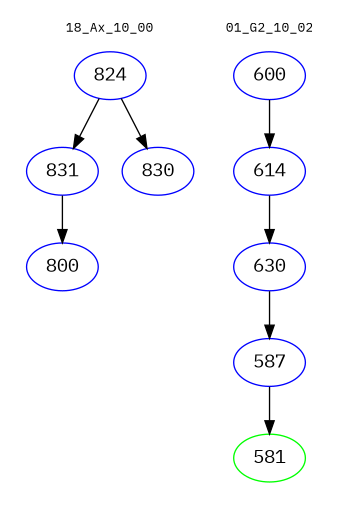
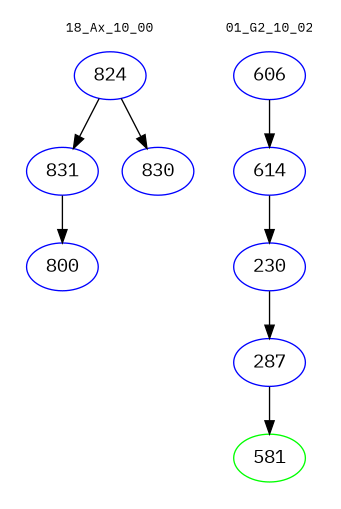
node "600": label "600" -> "606"
node "630": label "630" -> "230"
node "587": label "587" -> "287"
